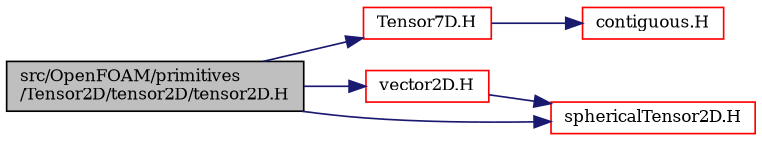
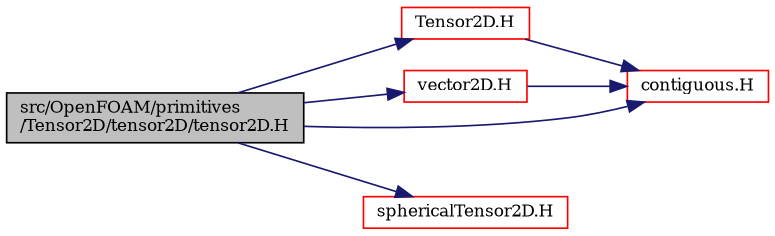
node "Tensor7D.H": label "Tensor7D.H" -> "Tensor2D.H"
edge "vector2D.H" -> "sphericalTensor2D.H": now "vector2D.H" -> "contiguous.H"
edge "src/OpenFOAM/primitives /Tensor2D/tensor2D/tensor2D.H" -> "contiguous.H": added
